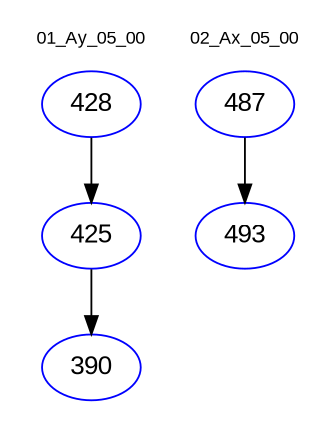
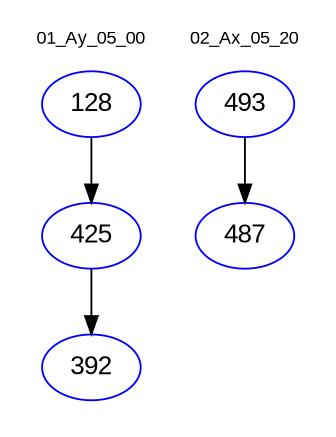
cluster "02_Ax_05_00": label "02_Ax_05_00" -> "02_Ax_05_20"
node "428": label "428" -> "128"
edge "487" -> "493": reversed
node "390": label "390" -> "392"
